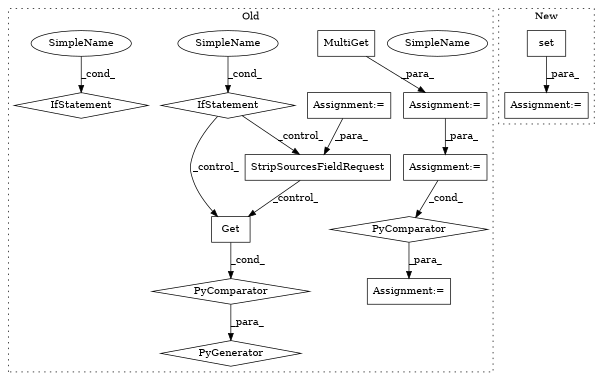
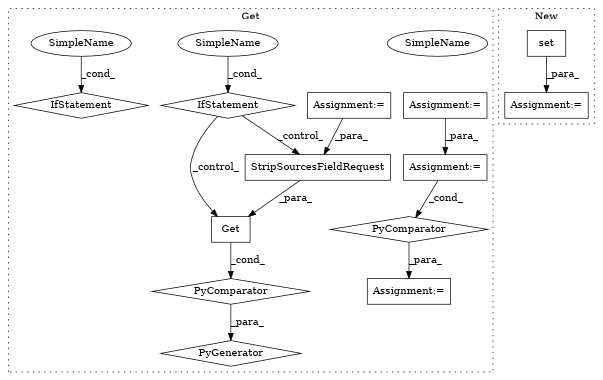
cluster "Old": label "Old" -> "Get"
node "MultiGet": removed
edge "StripSourcesFieldRequest" -> "Get": label "_control_" -> "_para_"
